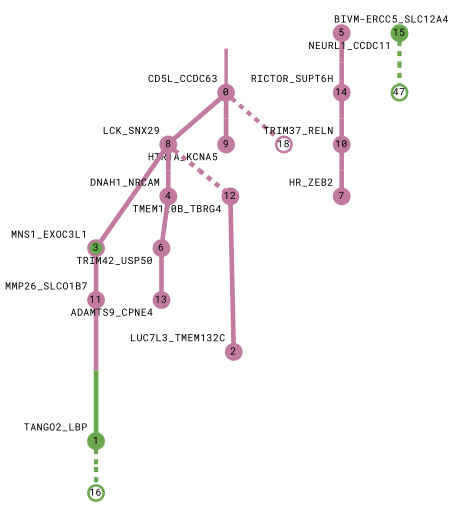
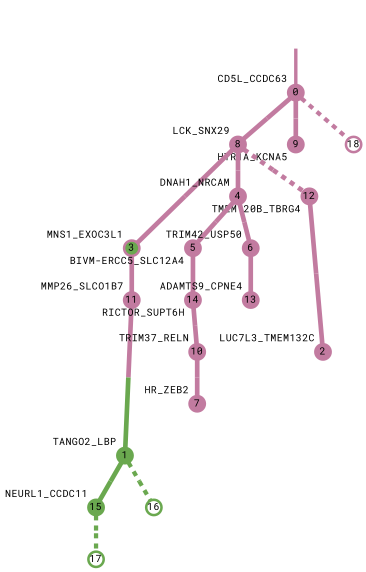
node "47": label "47" -> "17"
edge "4 DNAH1_NRCAM" -> "5 BIVM-ERCC5_SLC12A4": added
edge "1 TANGO2_LBP" -> "15 NEURL1_CCDC11": added
